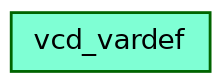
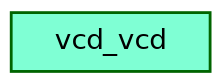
node "vcd_vardef": label "vcd_vardef" -> "vcd_vcd"
